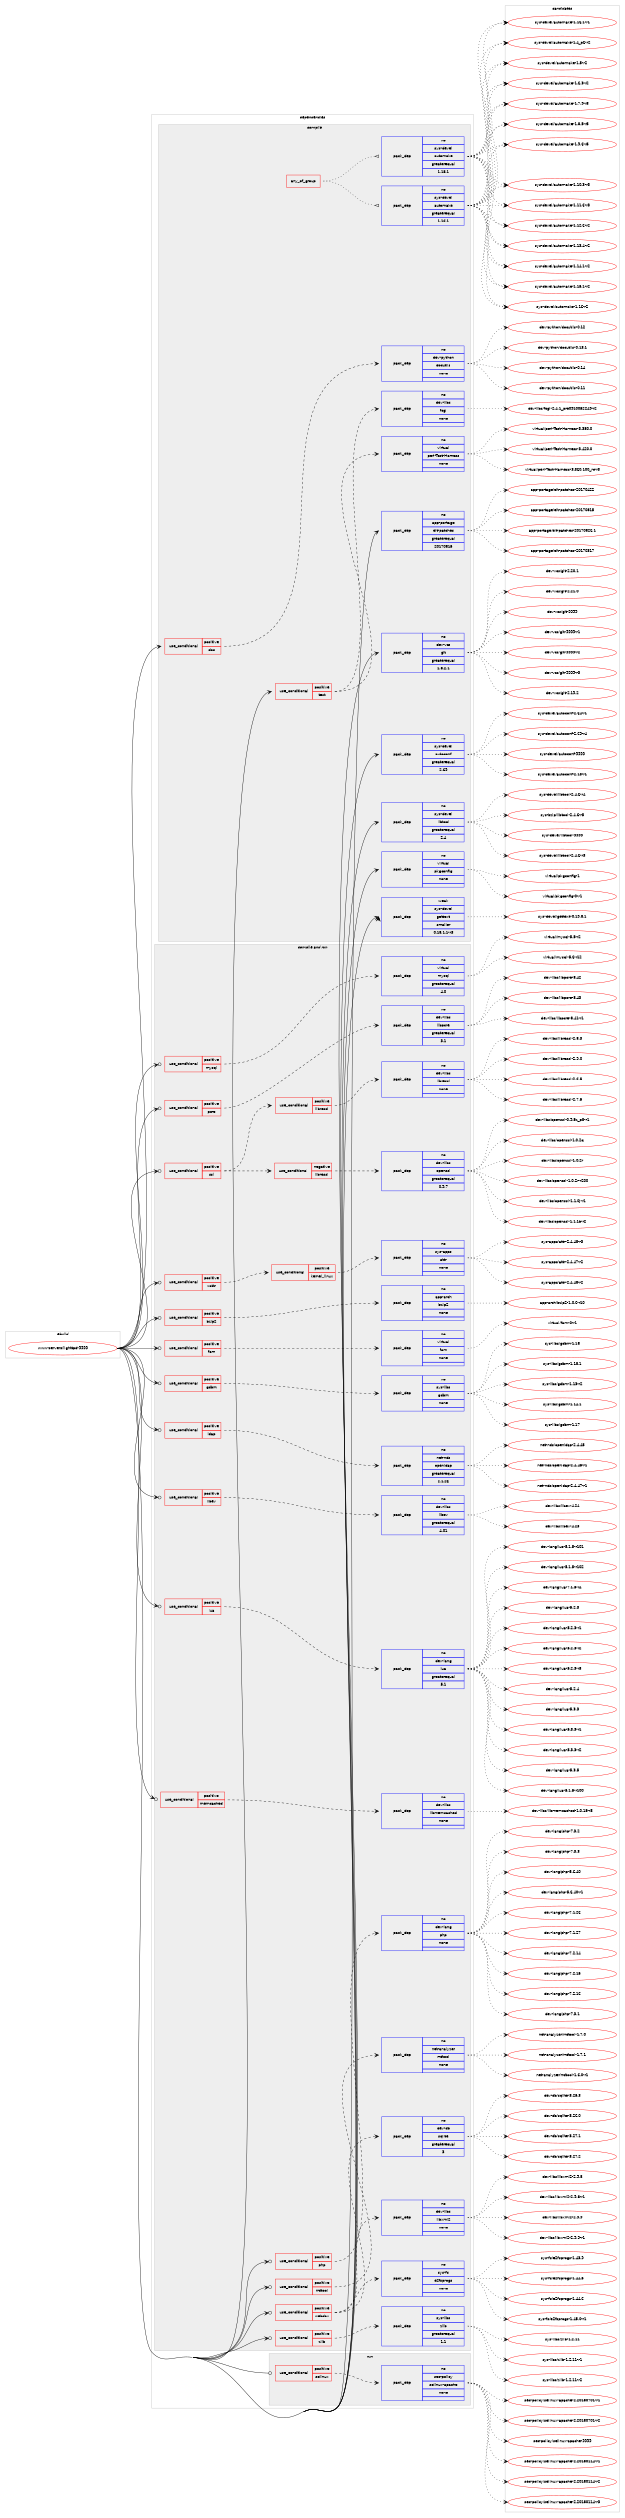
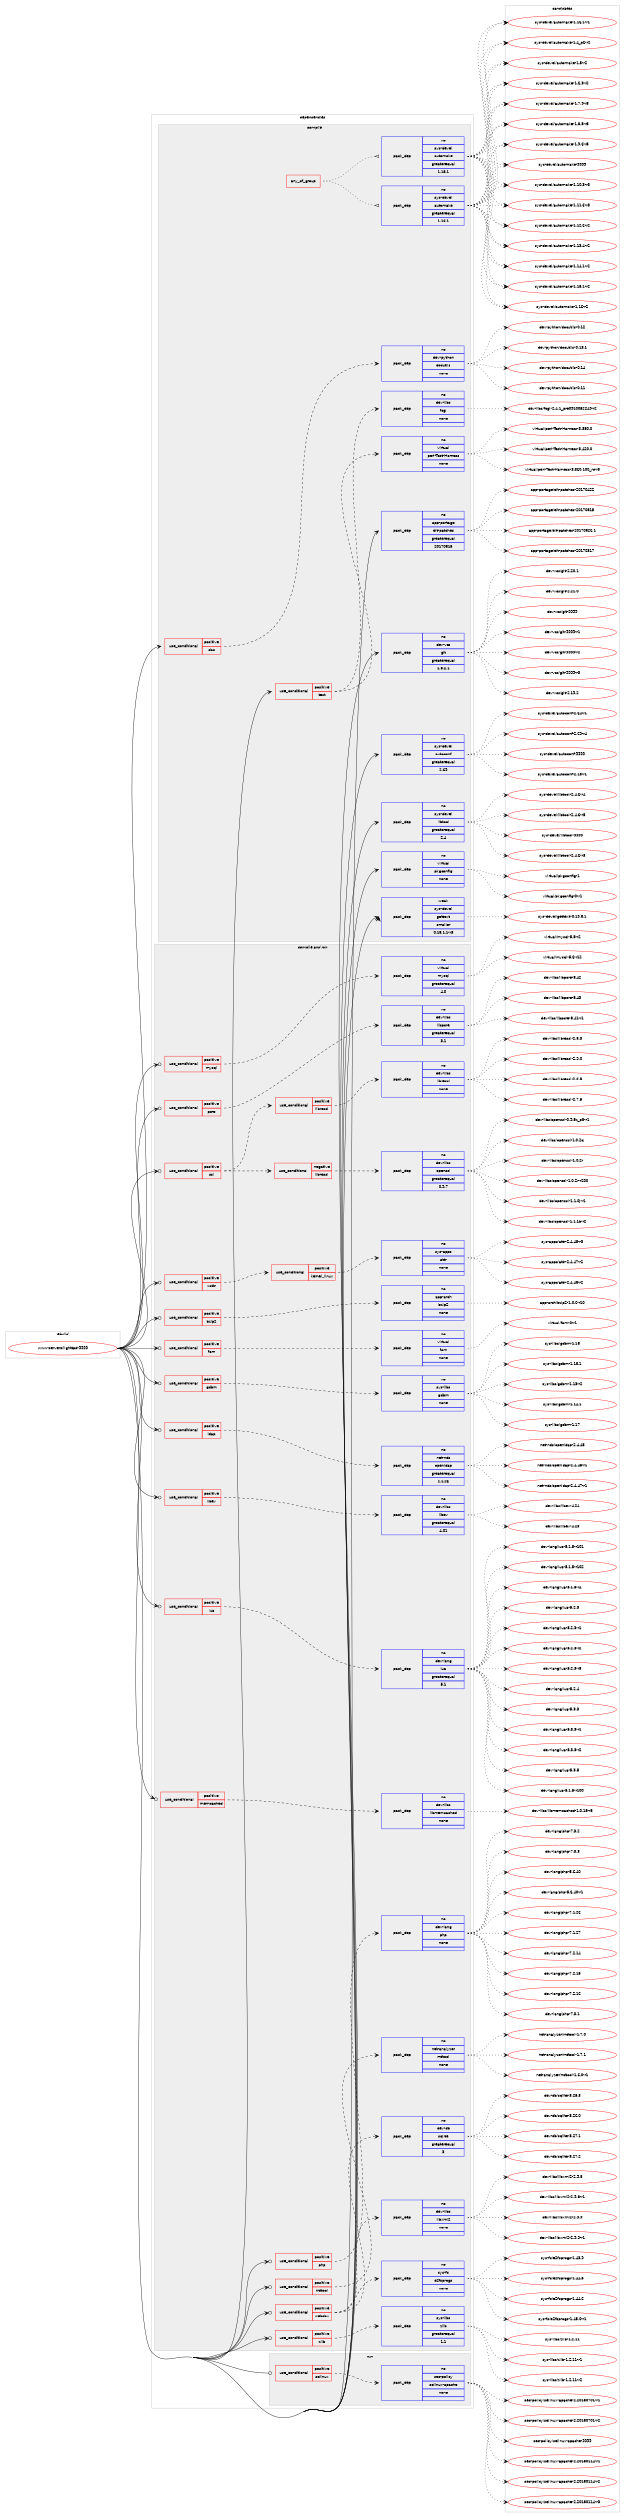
node "sys-devel/automake-9999": added
node "sys-bzip/libtool-2.4.6-r5": label "sys-bzip/libtool-2.4.6-r5" -> "sys-devel/libtool-2.4.6-r5"
node "dev-lang/lua-7.1.5-r4": label "dev-lang/lua-7.1.5-r4" -> "dev-lang/lua-5.1.5-r4"
